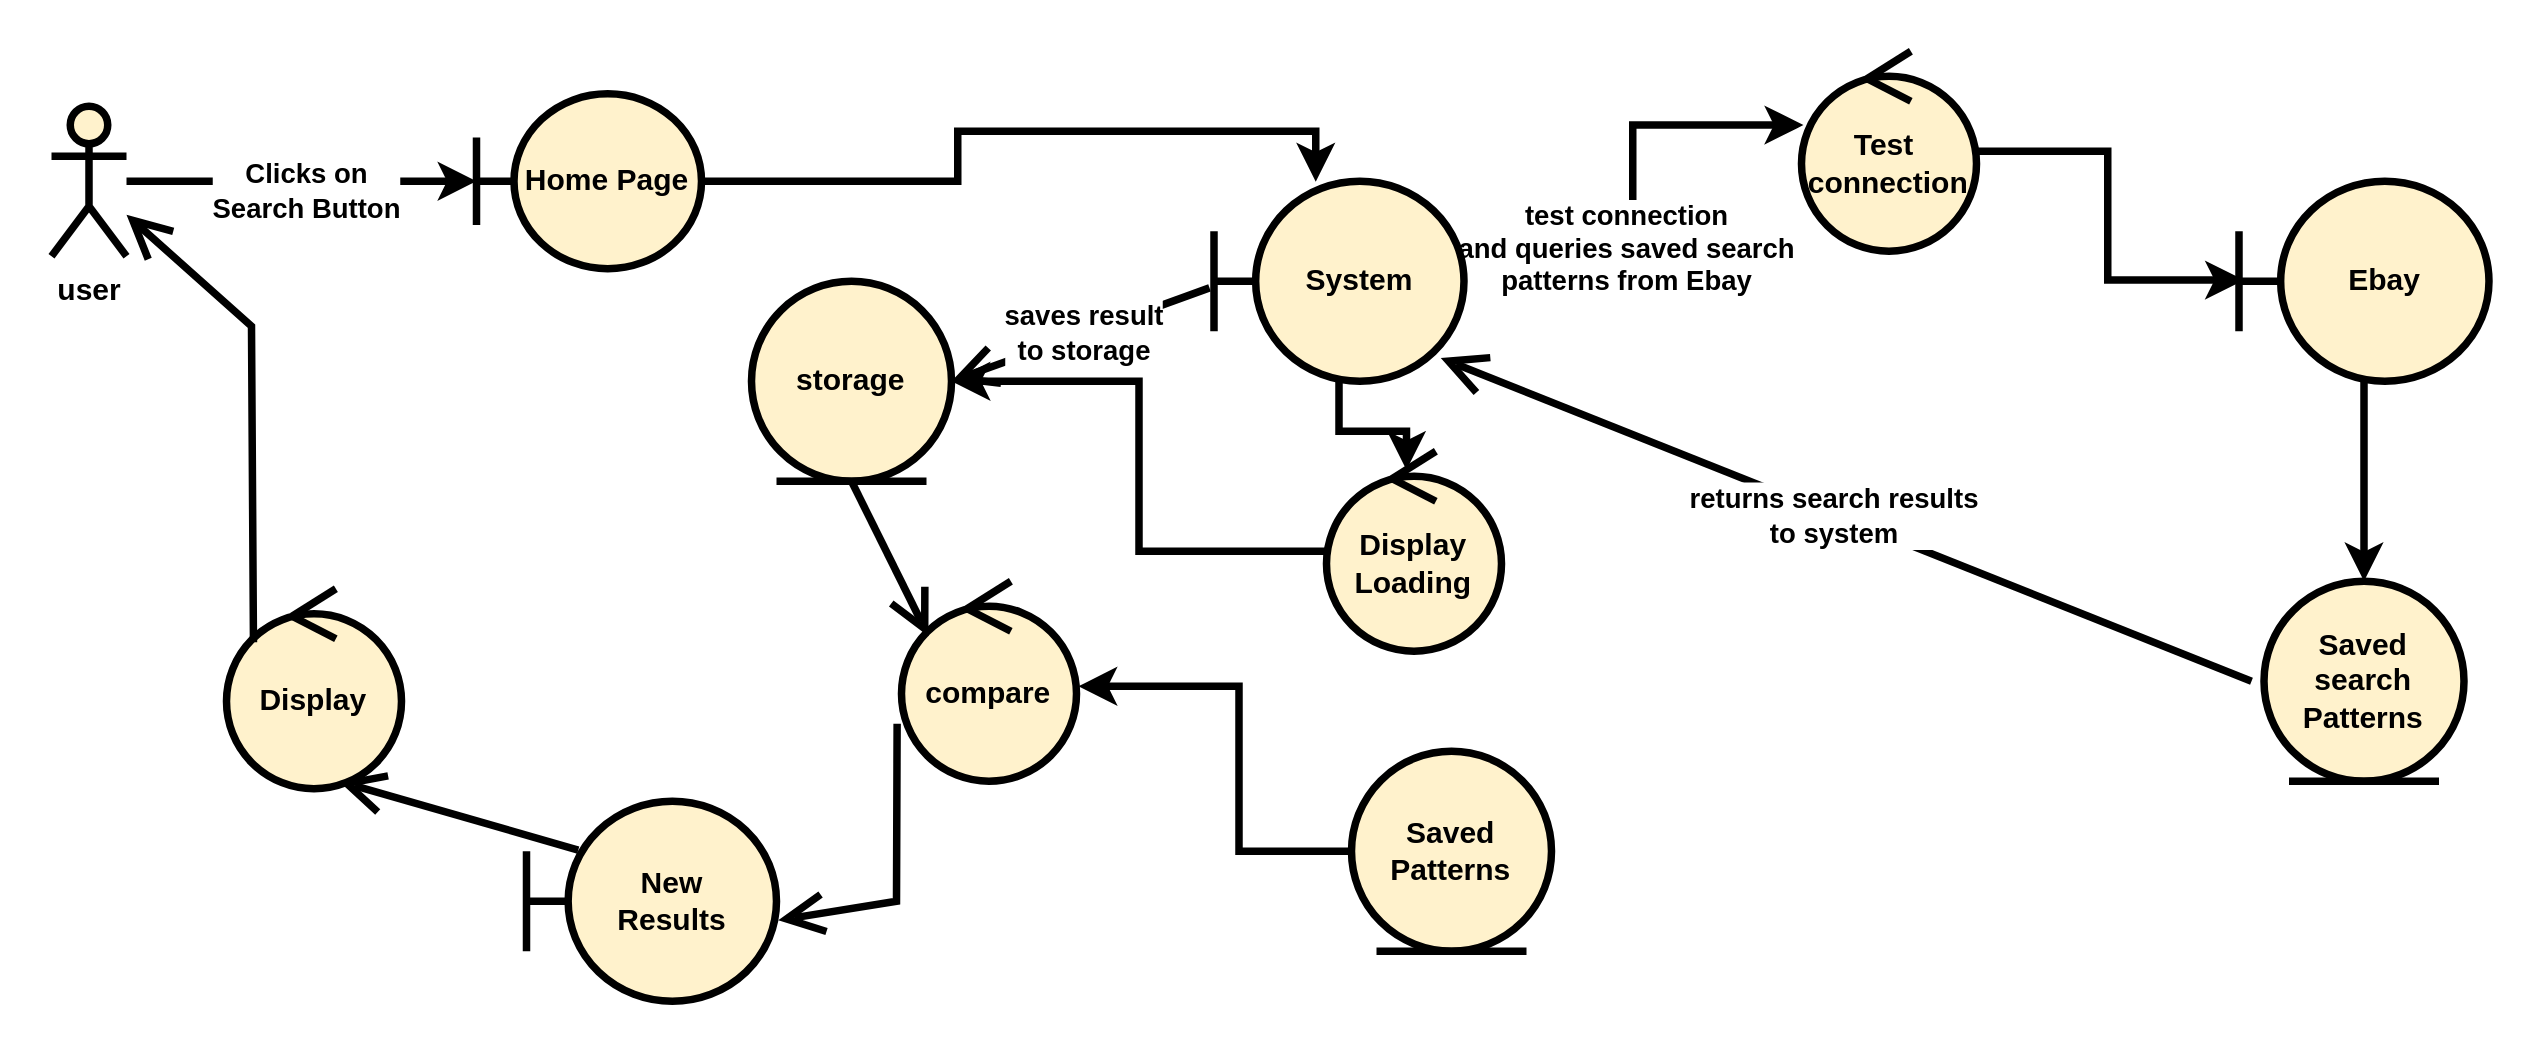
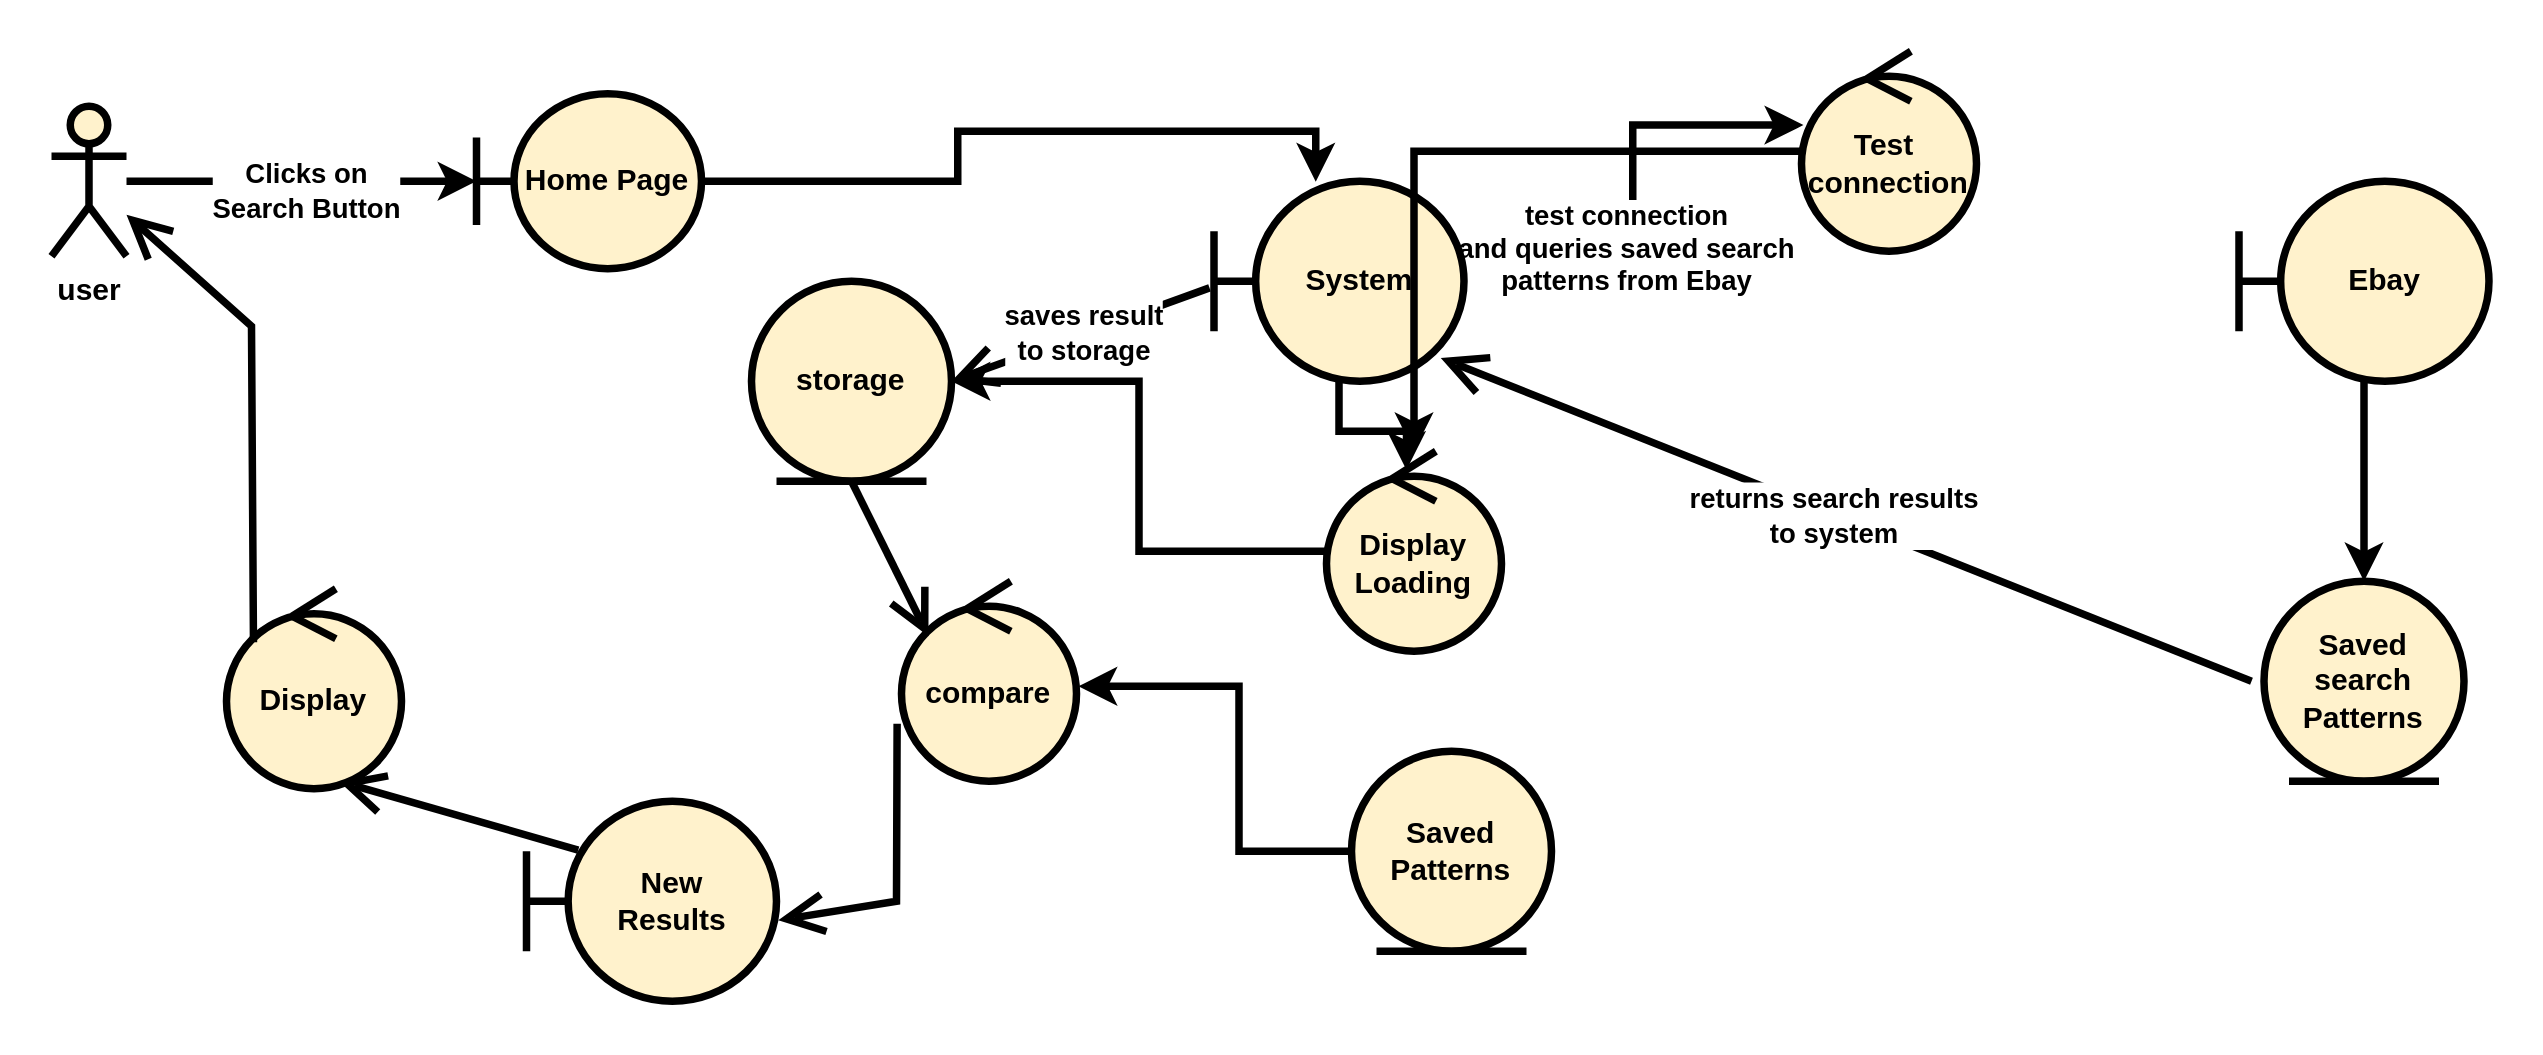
edge "Test connection" -> "Ebay": now "Test connection" -> "Display Loading"
